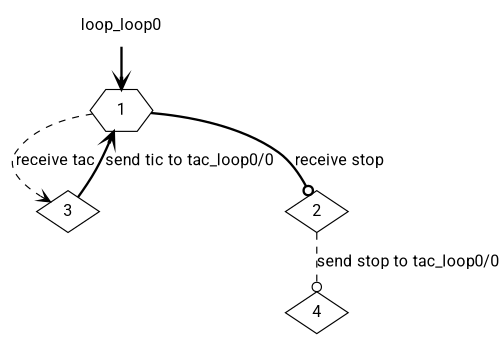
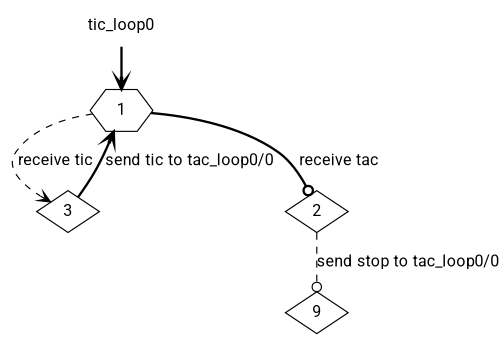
node "loop_loop0": label "loop_loop0" -> "tic_loop0"
edge "1" -> "3": label "receive tac" -> "receive tic"
edge "1" -> "2": label "receive stop" -> "receive tac"
node "4": label "4" -> "9"
